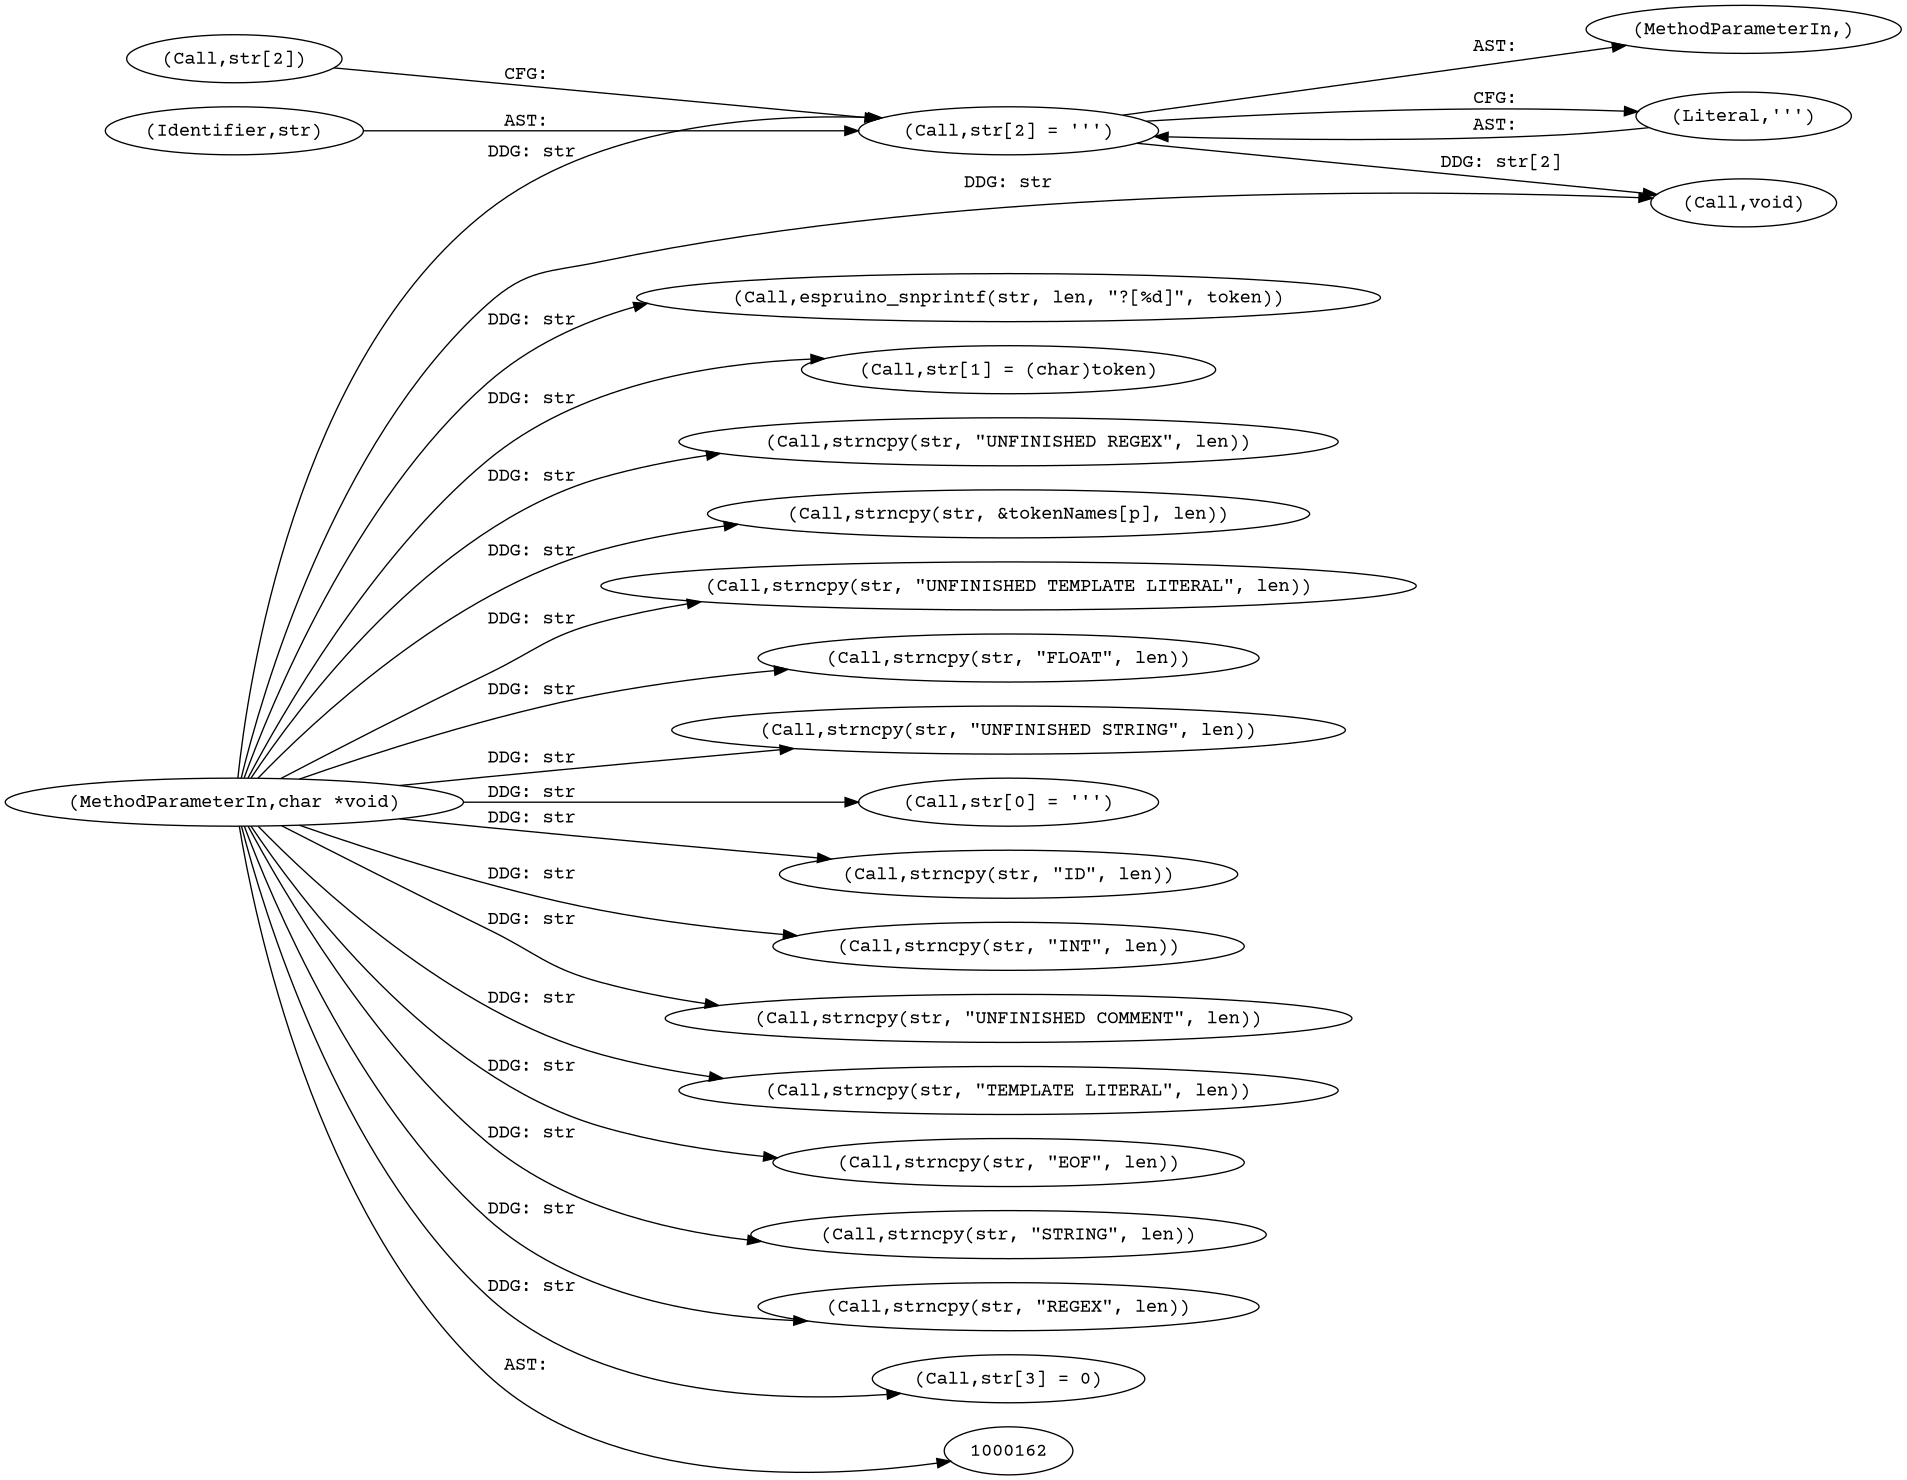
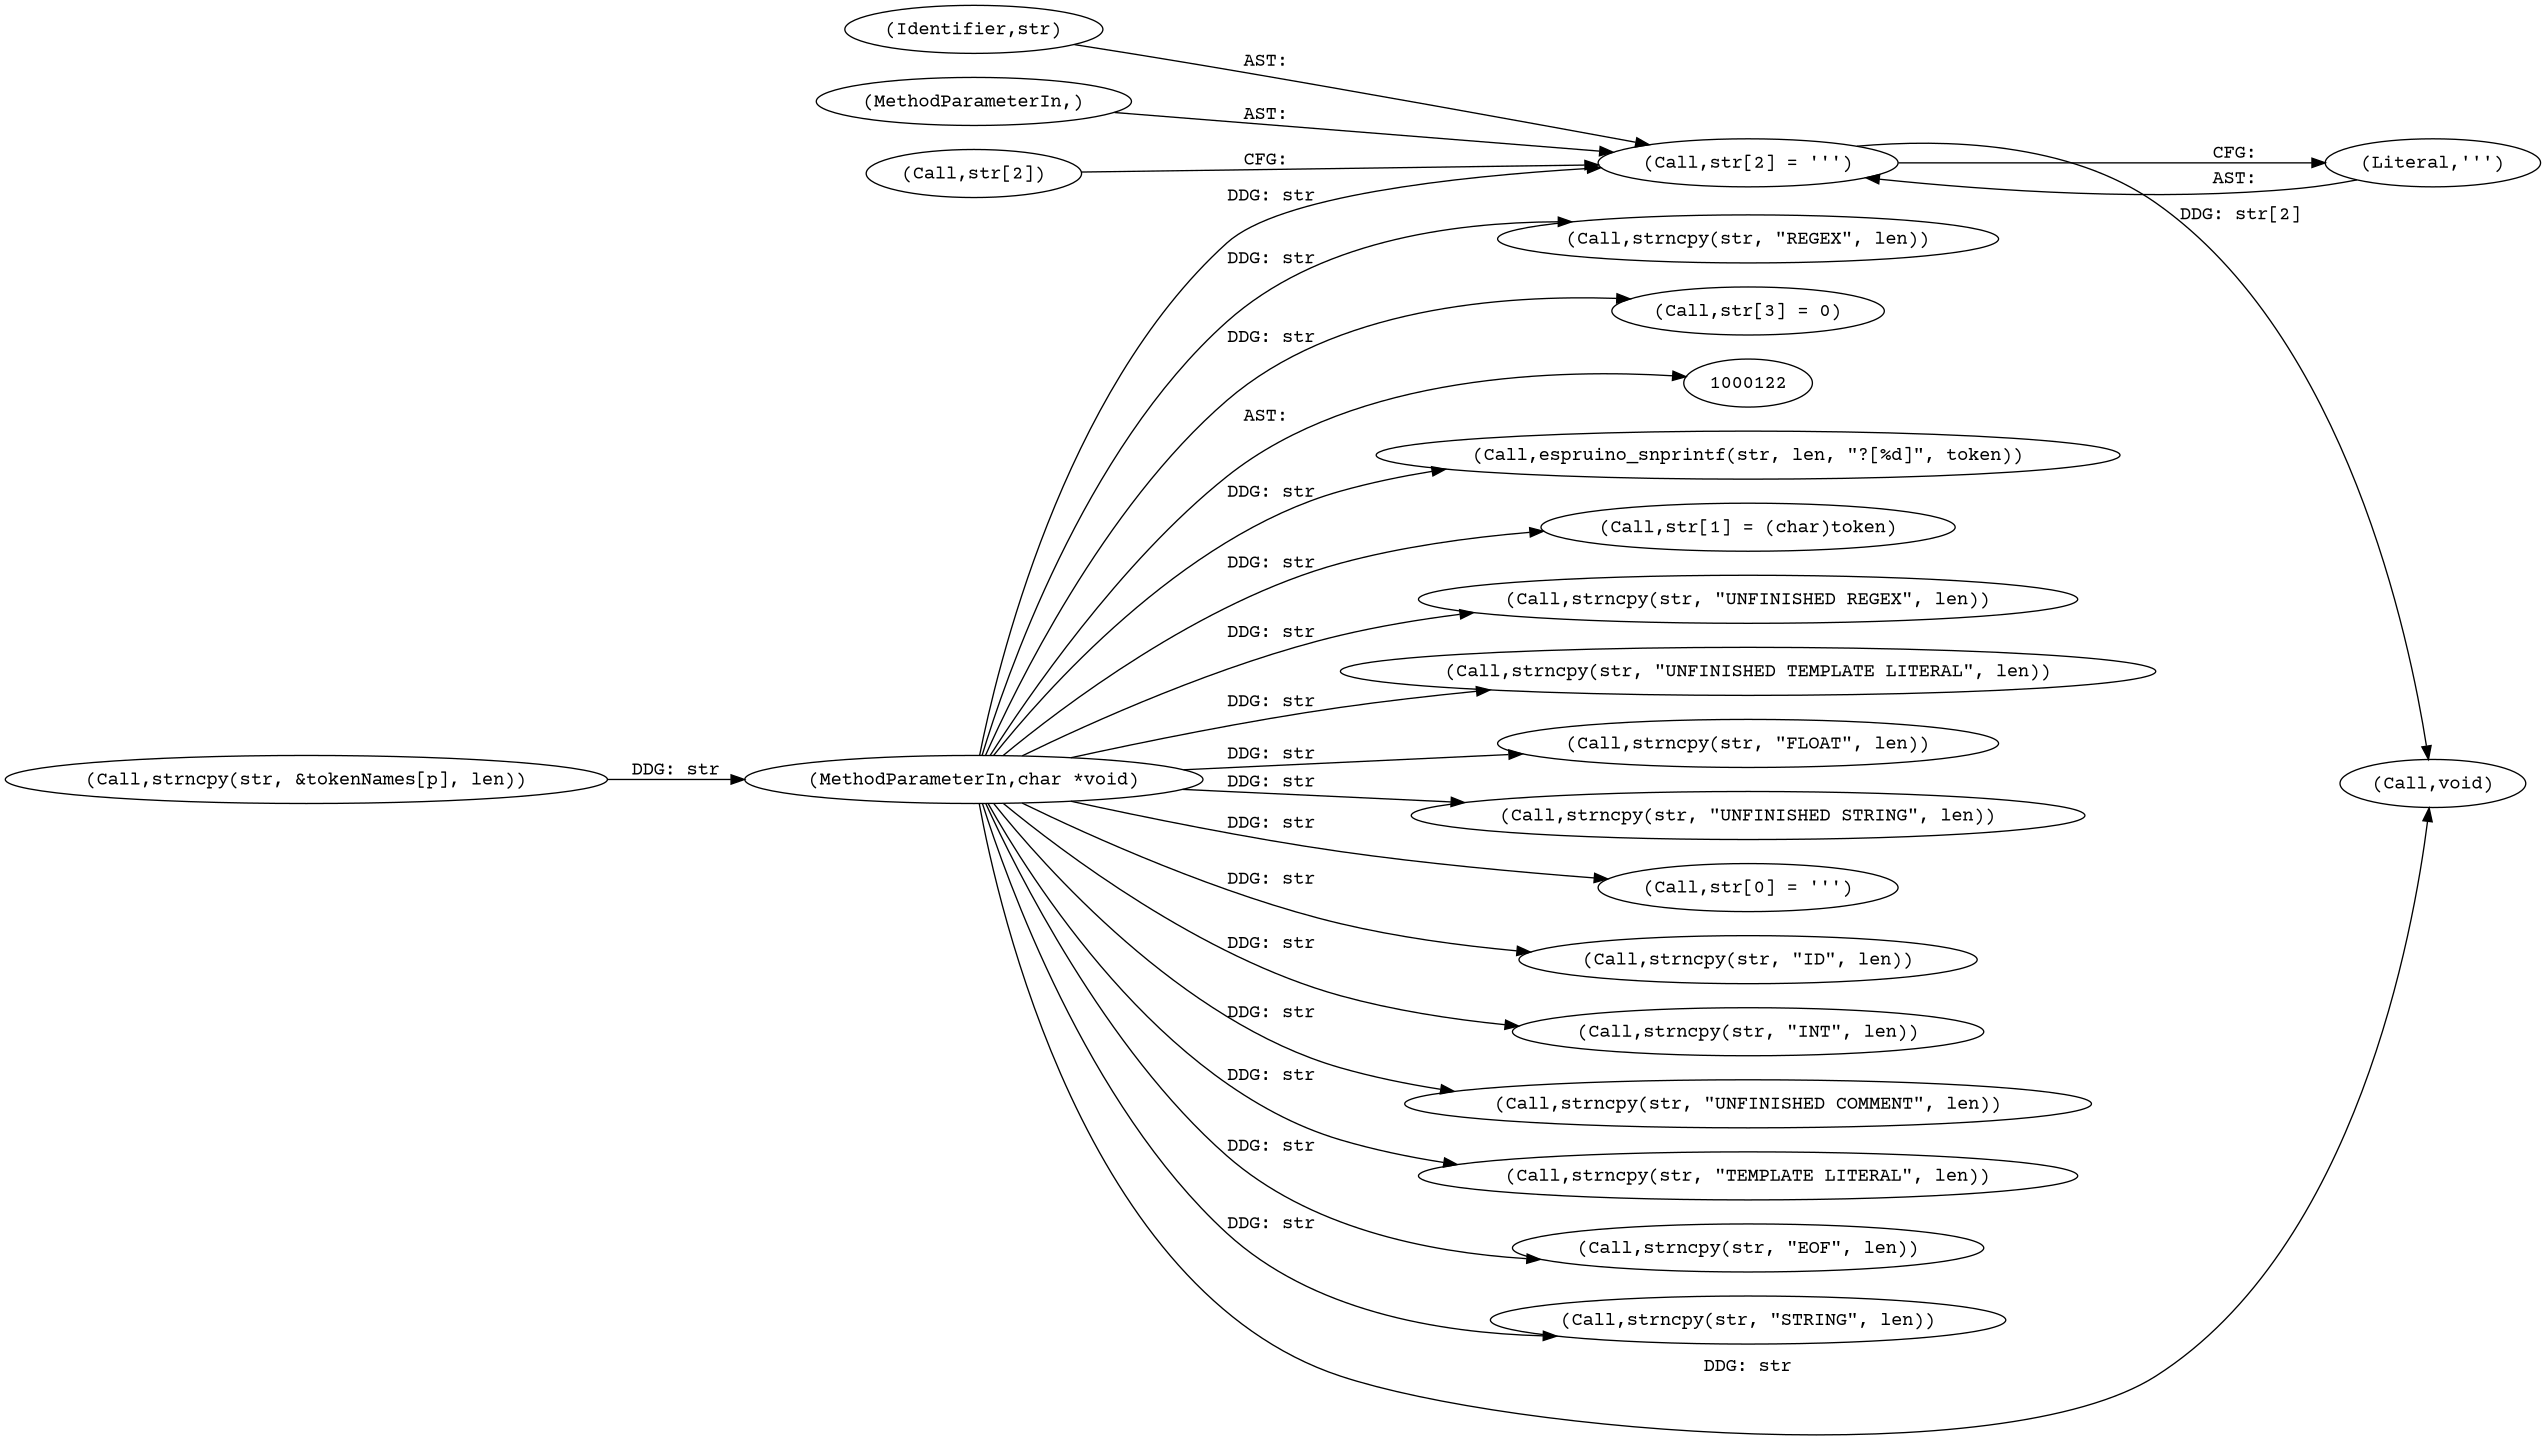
edge "(Call,str[2] = ''')" -> "(MethodParameterIn,)": reversed
edge "(MethodParameterIn,char *void)" -> "(Call,strncpy(str, &tokenNames[p], len))": reversed
node "1000162": label "1000162" -> "1000122"
